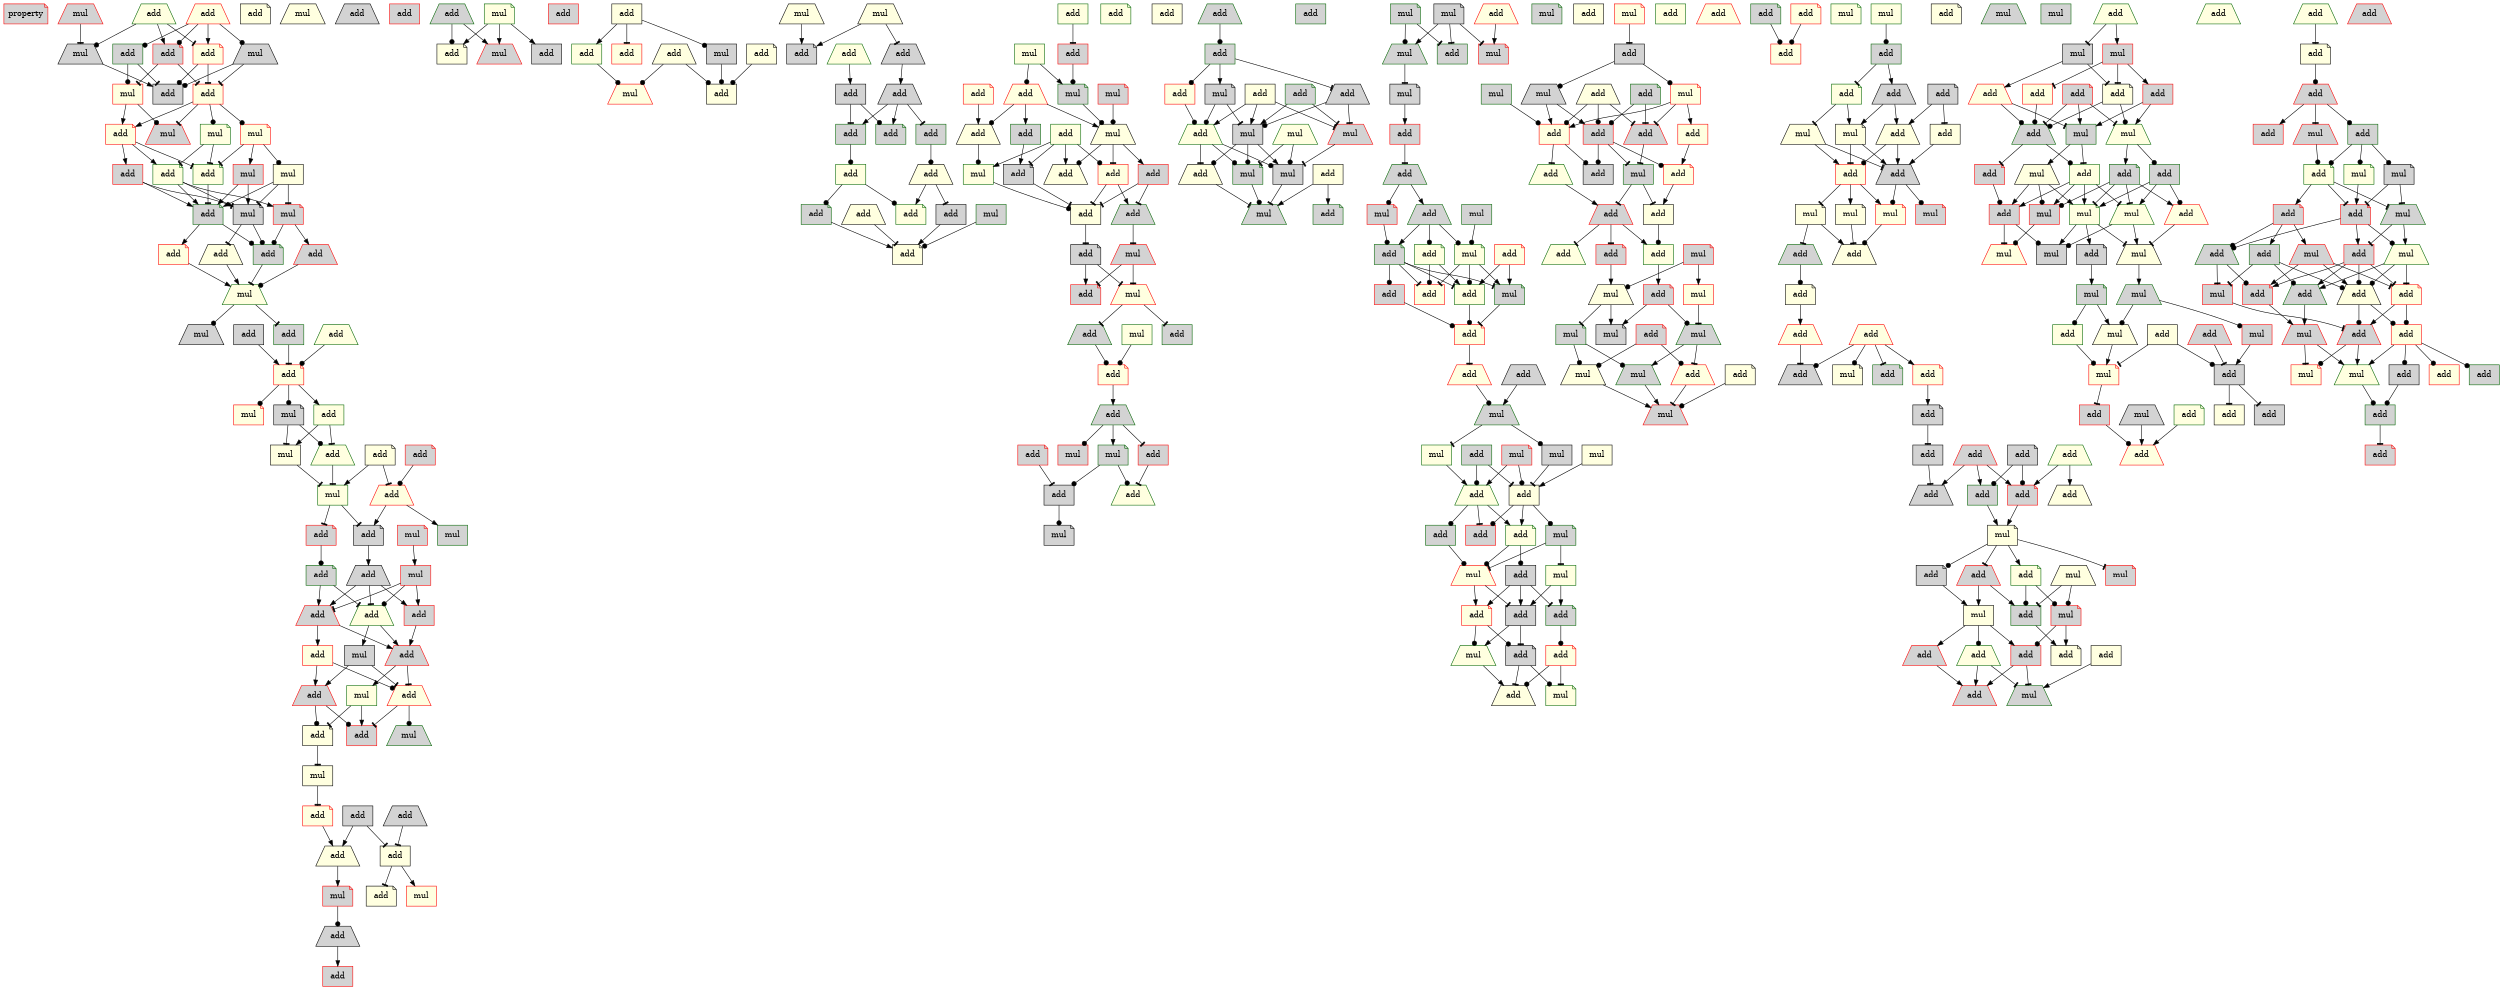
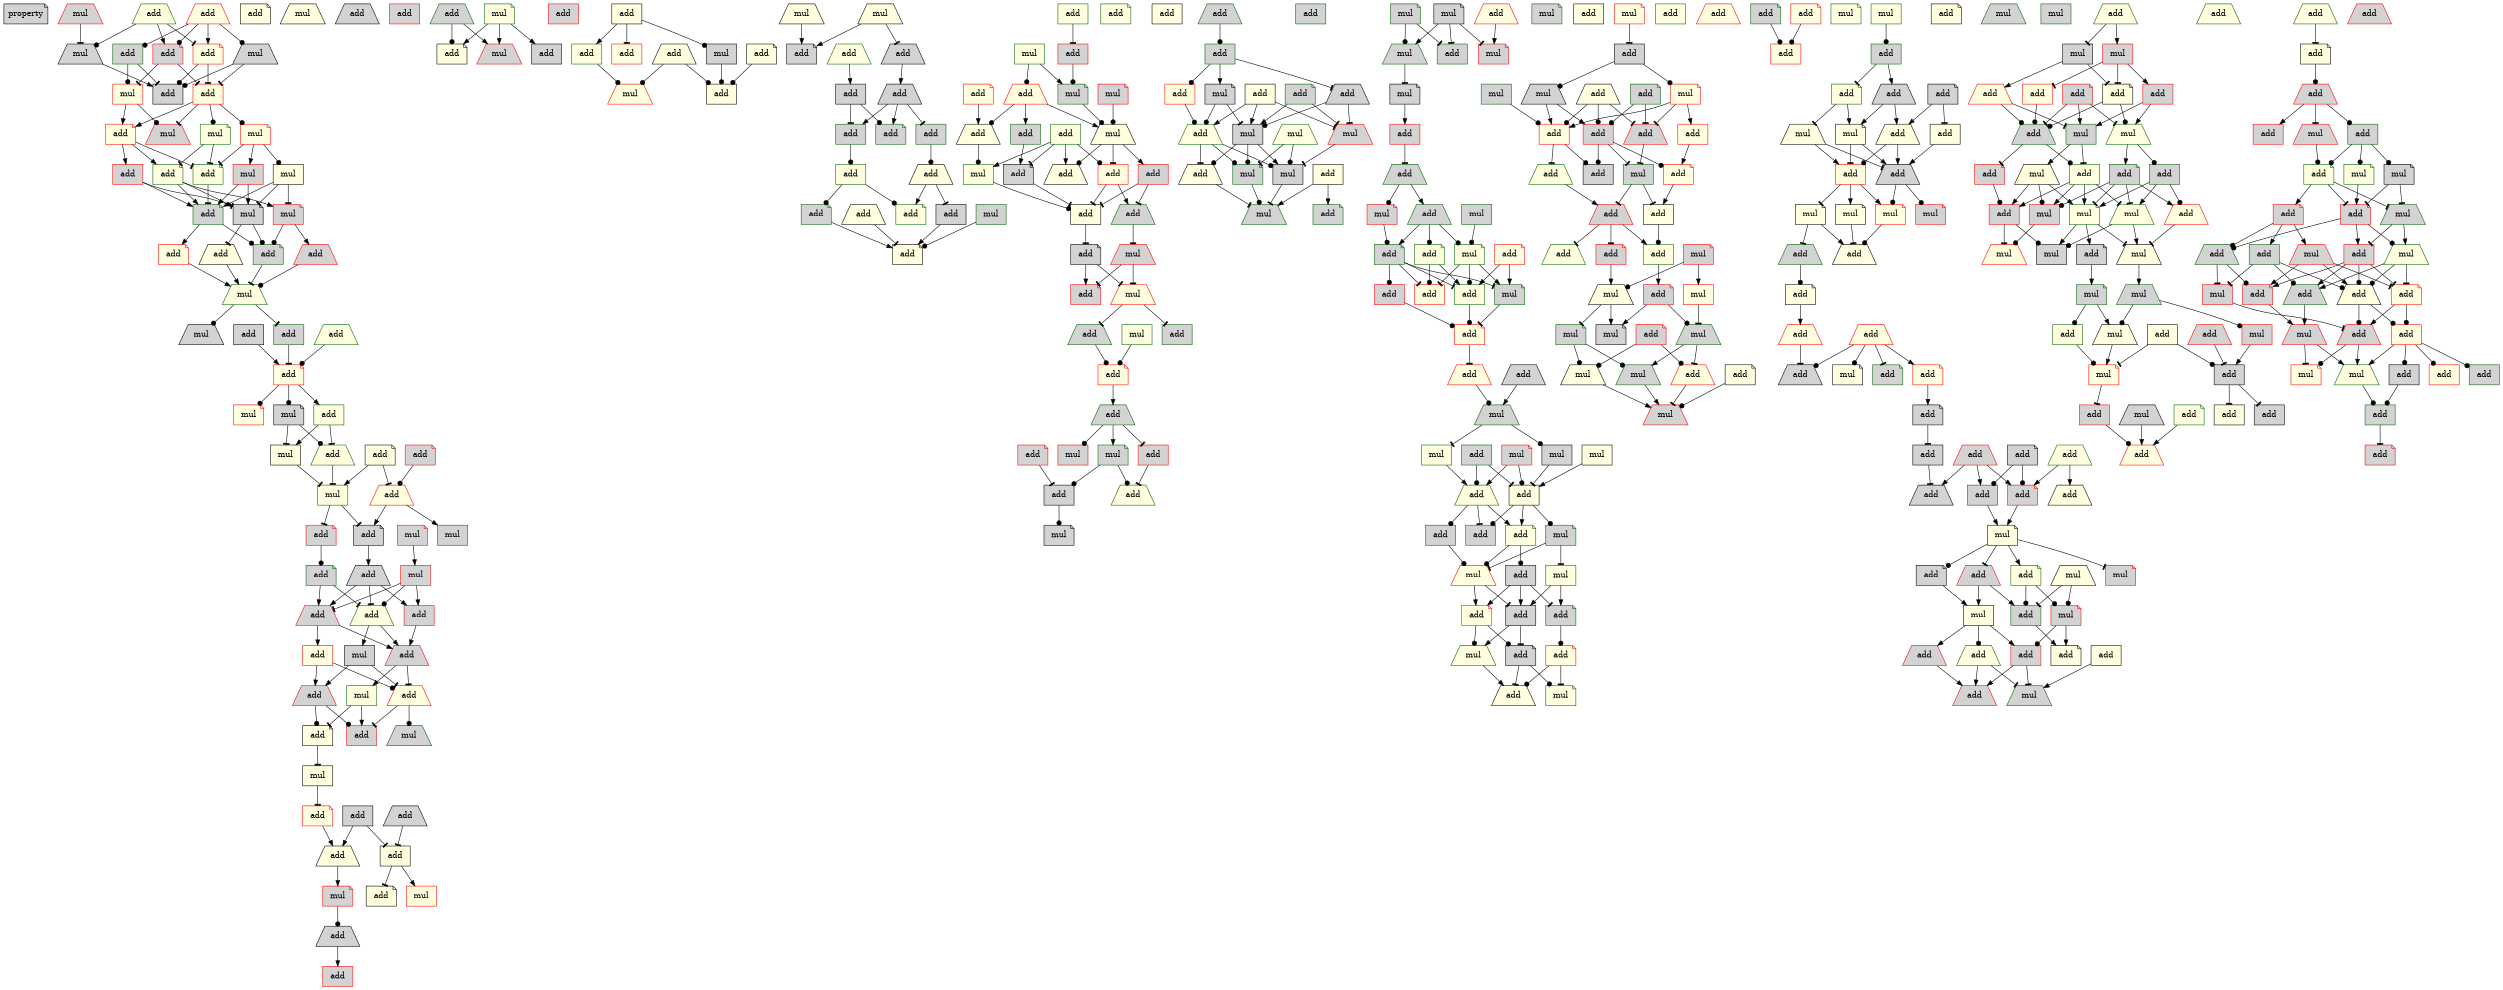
node "property": color red -> black
